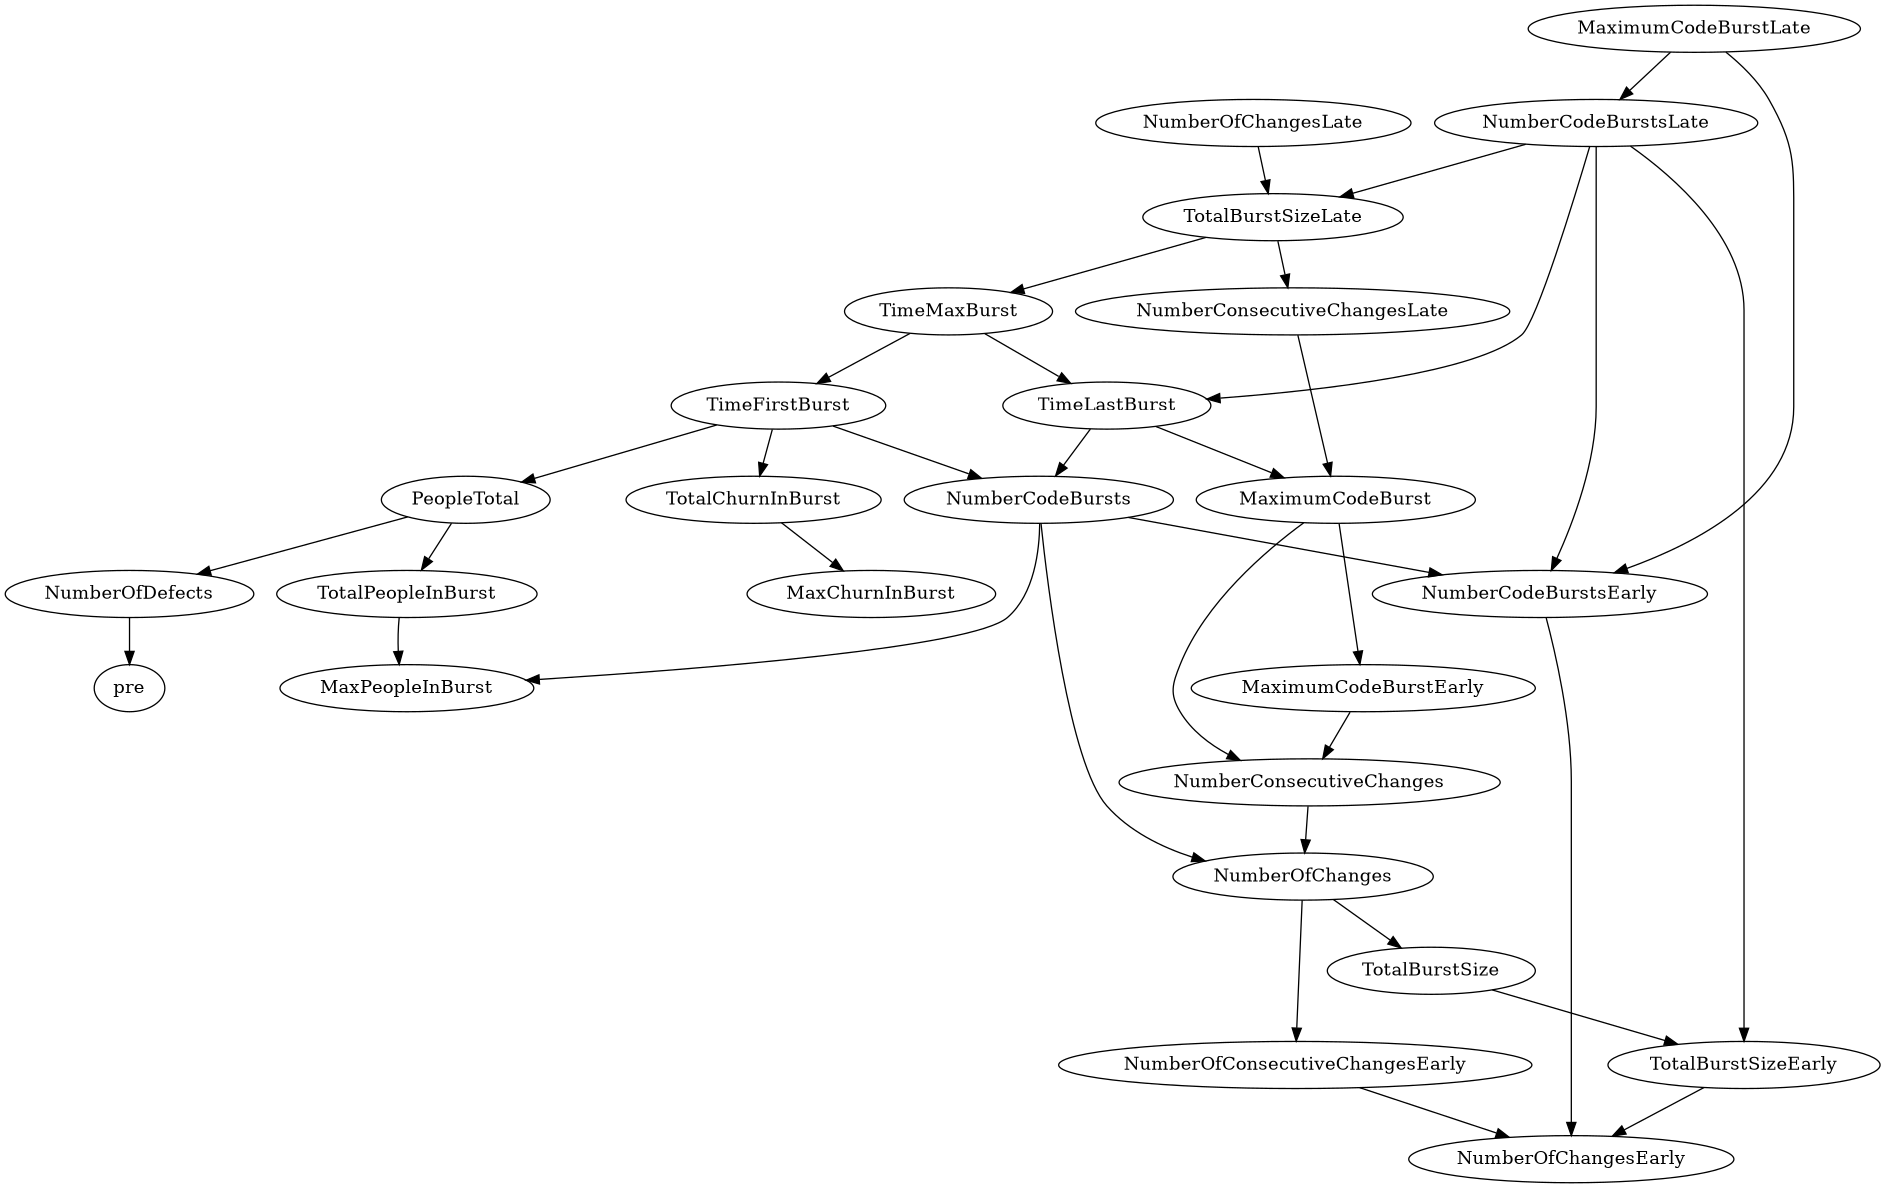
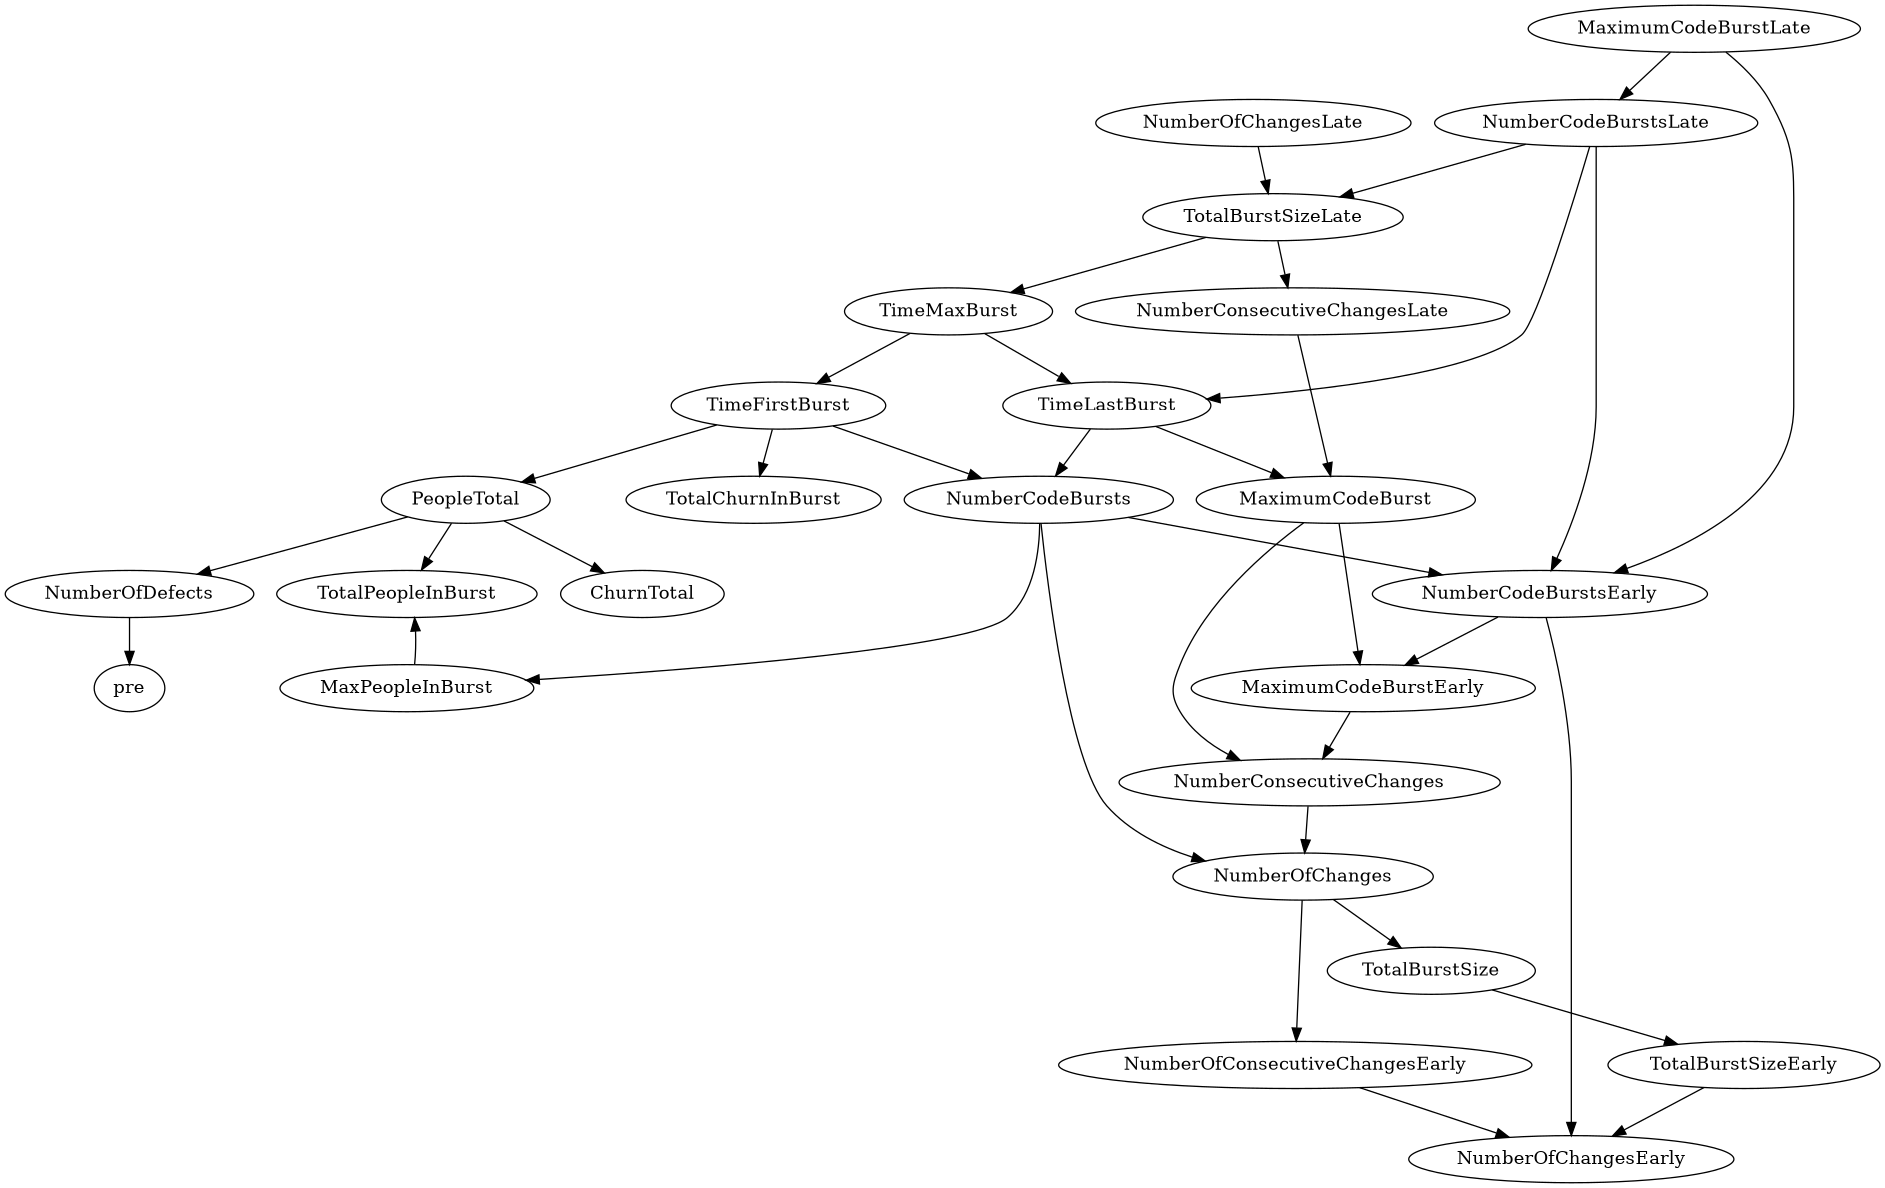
edge "NumberCodeBurstsLate" -> "TotalBurstSizeEarly": removed
node "ChurnTotal": added
node "MaxChurnInBurst": removed
edge "TotalPeopleInBurst" -> "MaxPeopleInBurst": reversed
edge "NumberCodeBurstsEarly" -> "MaximumCodeBurstEarly": added
